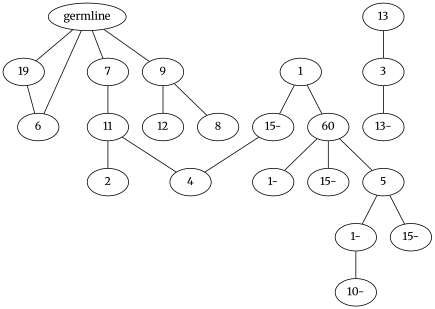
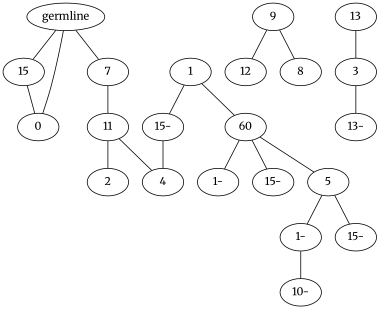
edge "germline" -- "9": removed
node "19": label "19" -> "15"
node "6": label "6" -> "0"
